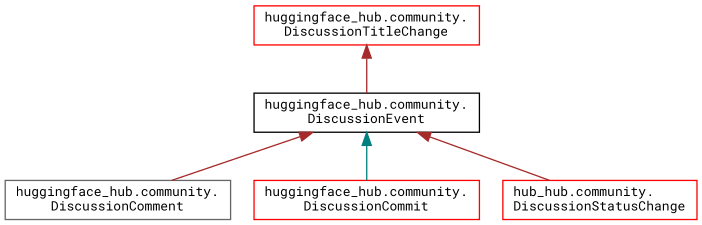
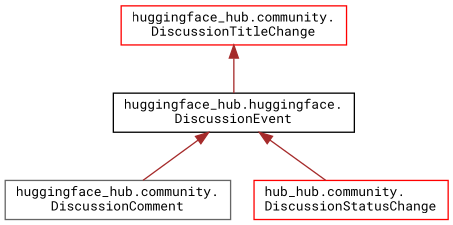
node "huggingface_hub.community. DiscussionEvent": label "huggingface_hub.community. DiscussionEvent" -> "huggingface_hub.huggingface. DiscussionEvent"
node "huggingface_hub.community. DiscussionCommit": removed
